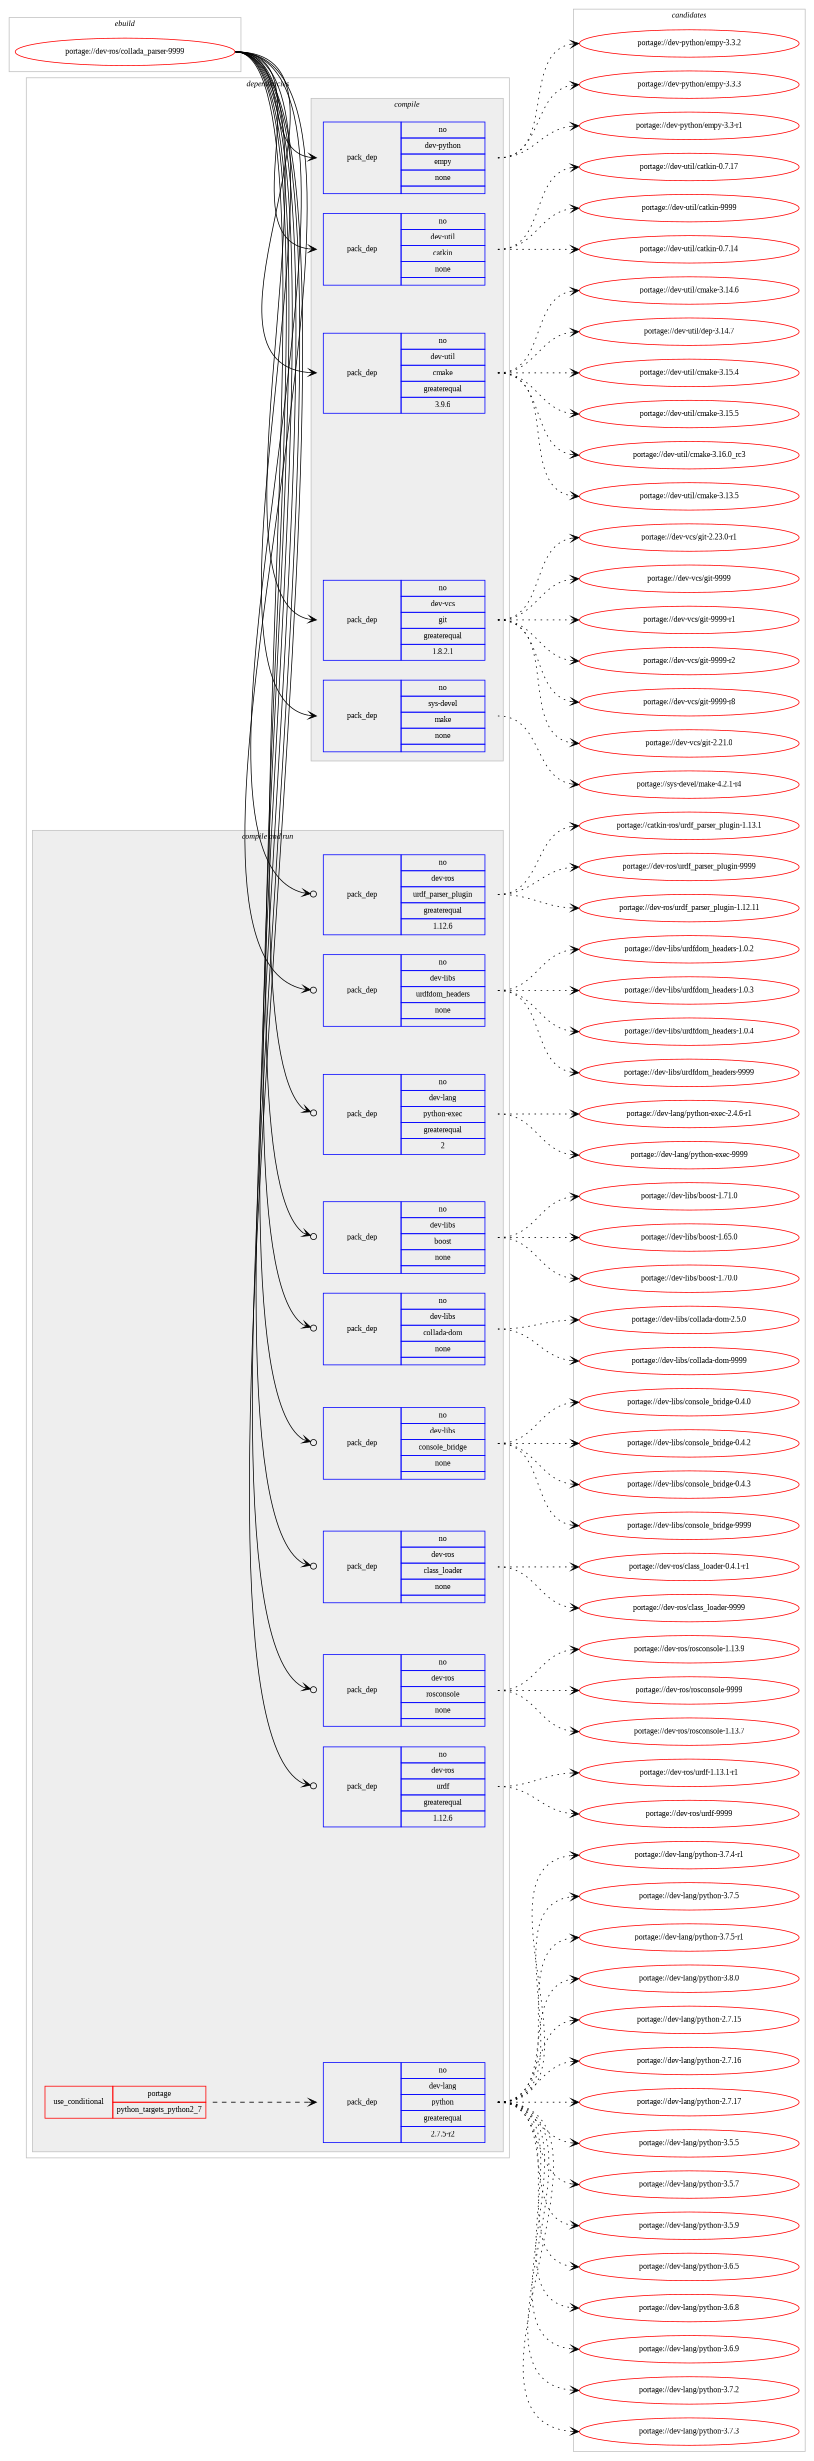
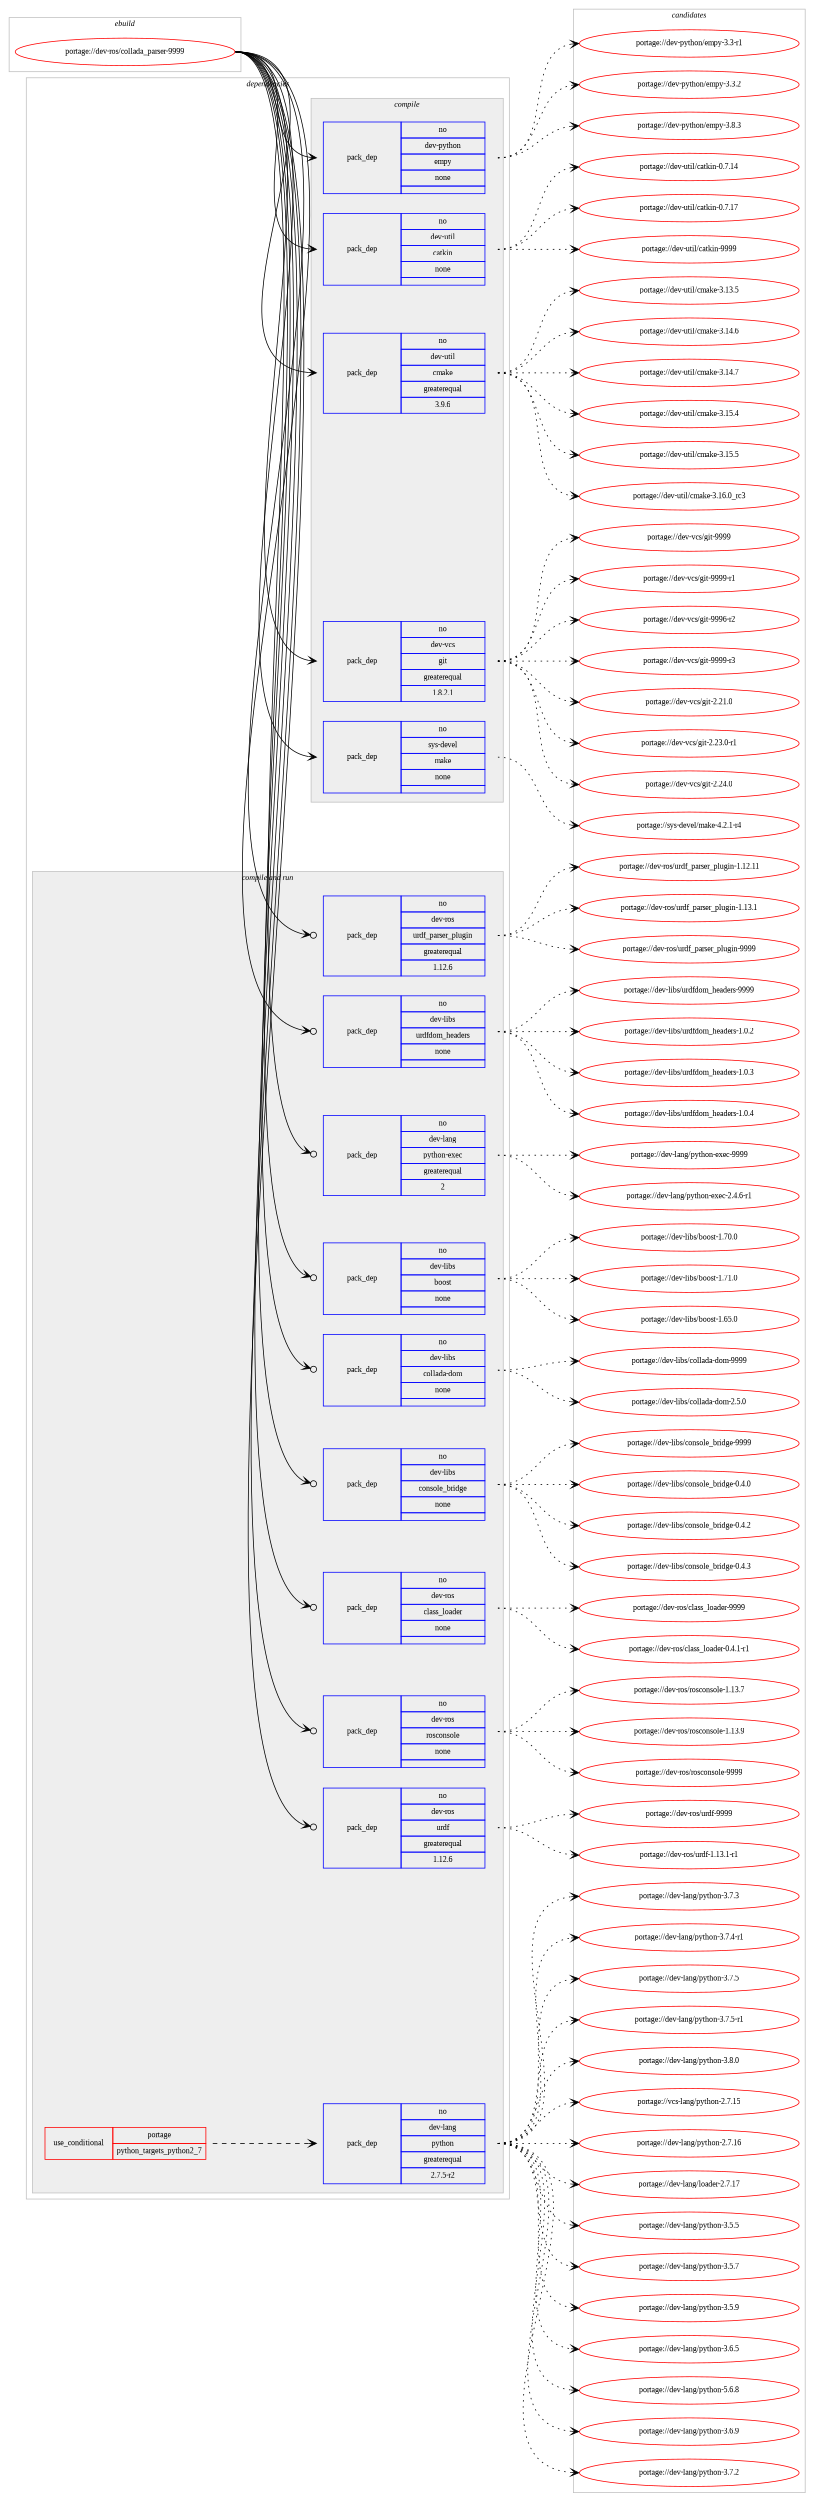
node "portage://dev-python/empy-3.3.3": label "portage://dev-python/empy-3.3.3" -> "portage://dev-python/empy-3.8.3"
node "portage://dev-util/dep-3.14.7": label "portage://dev-util/dep-3.14.7" -> "portage://dev-util/cmake-3.14.7"
node "portage://dev-vcs/git-9999-r2": label "portage://dev-vcs/git-9999-r2" -> "portage://dev-vcs/git-9996-r2"
node "portage://dev-vcs/git-9999-r8": label "portage://dev-vcs/git-9999-r8" -> "portage://dev-vcs/git-9999-r3"
node "portage://dev-vcs/git-2.24.0": added
node "portage://catkin-ros/urdf_parser_plugin-1.13.1": label "portage://catkin-ros/urdf_parser_plugin-1.13.1" -> "portage://dev-ros/urdf_parser_plugin-1.13.1"
node "portage://dev-lang/python-2.7.15": label "portage://dev-lang/python-2.7.15" -> "portage://vcs-lang/python-2.7.15"
node "portage://dev-lang/python-2.7.17": label "portage://dev-lang/python-2.7.17" -> "portage://dev-lang/loader-2.7.17"
node "portage://dev-lang/python-3.6.8": label "portage://dev-lang/python-3.6.8" -> "portage://dev-lang/python-5.6.8"
